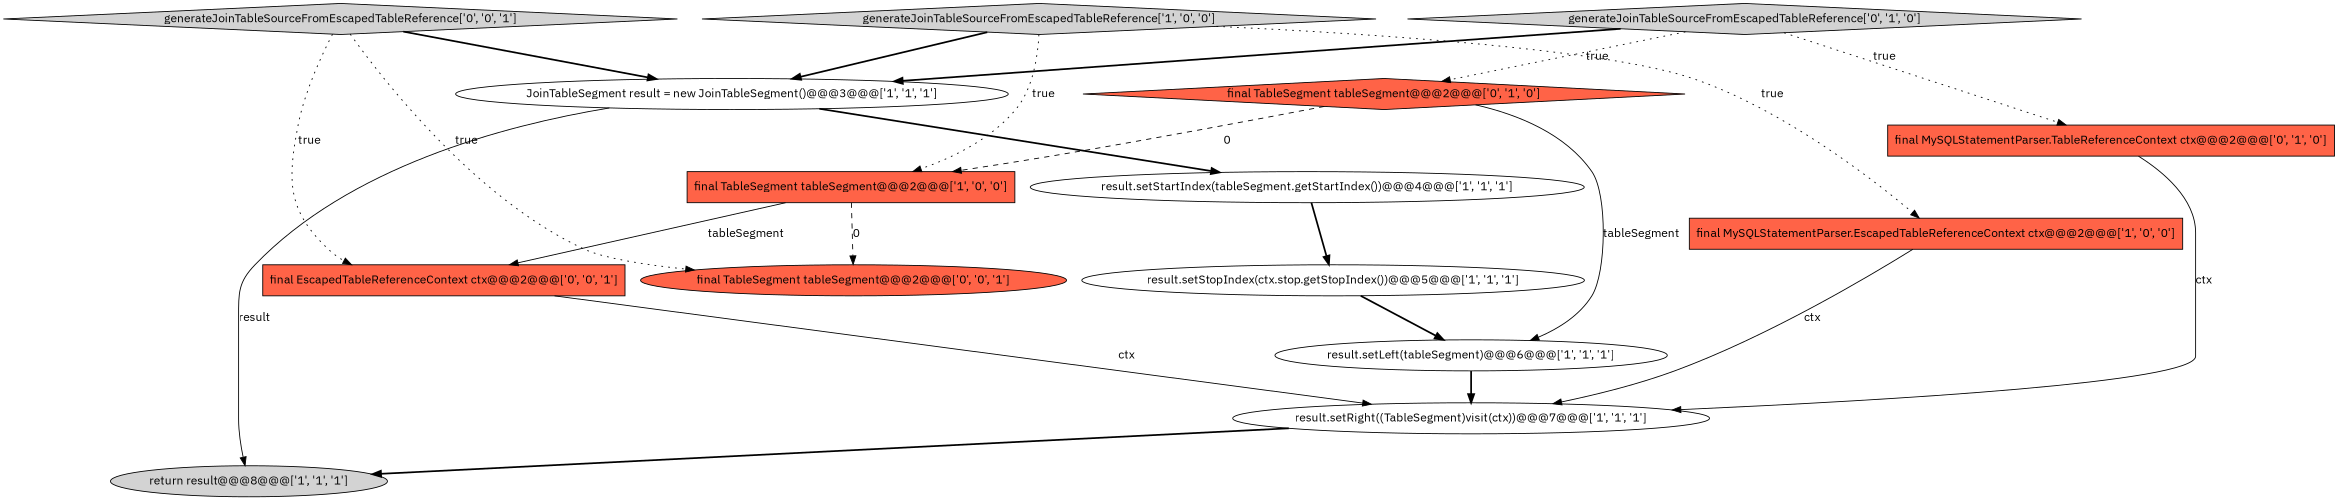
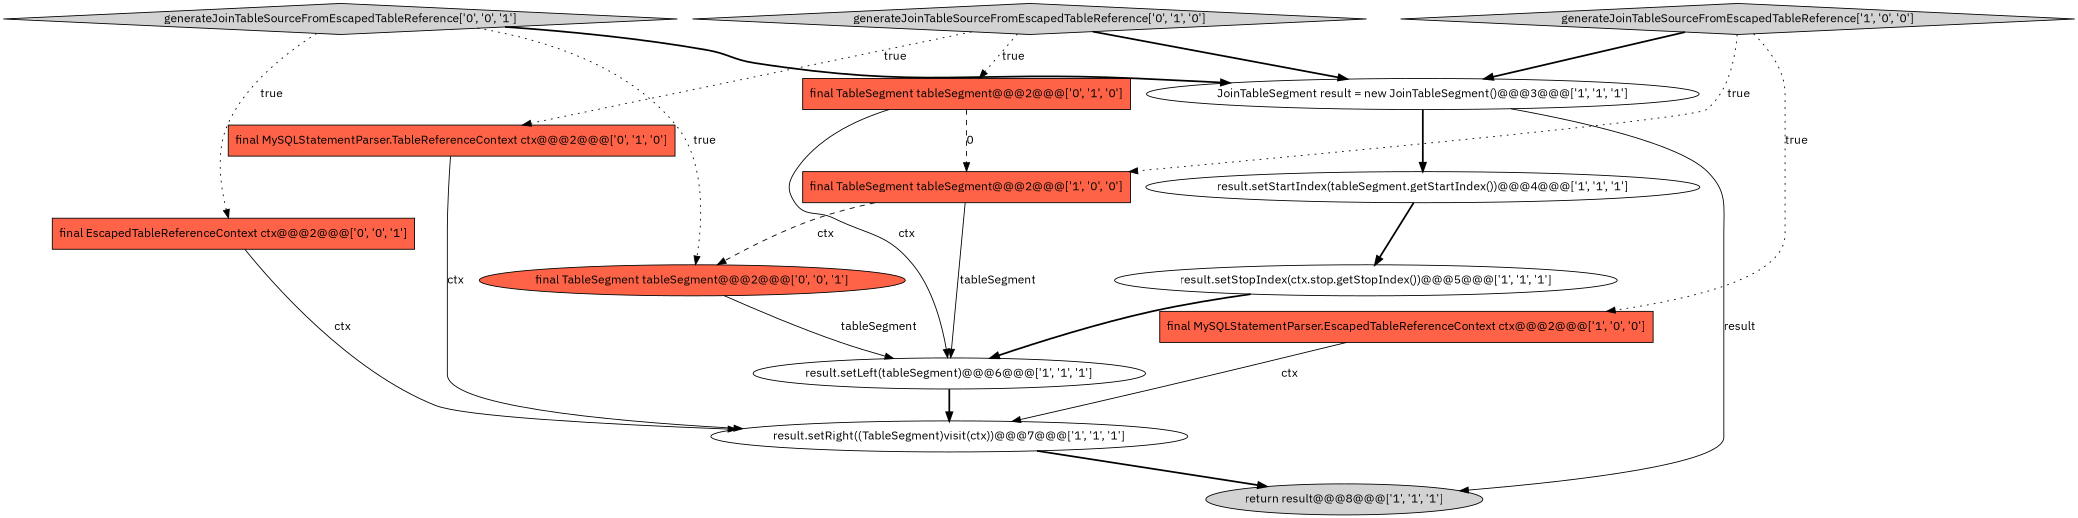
node "final TableSegment tableSegment@@@2@@@['0', '1', '0']": shape diamond -> box
edge "final TableSegment tableSegment@@@2@@@['1', '0', '0']" -> "final EscapedTableReferenceContext ctx@@@2@@@['0', '0', '1']": now "final TableSegment tableSegment@@@2@@@['1', '0', '0']" -> "result.setLeft(tableSegment)@@@6@@@['1', '1', '1']"
edge "final TableSegment tableSegment@@@2@@@['1', '0', '0']" -> "final TableSegment tableSegment@@@2@@@['0', '0', '1']": label "0" -> "ctx"
edge "final TableSegment tableSegment@@@2@@@['0', '1', '0']" -> "result.setLeft(tableSegment)@@@6@@@['1', '1', '1']": label "tableSegment" -> "ctx"
edge "final TableSegment tableSegment@@@2@@@['0', '0', '1']" -> "result.setLeft(tableSegment)@@@6@@@['1', '1', '1']": added, label "tableSegment"
